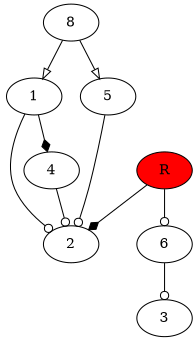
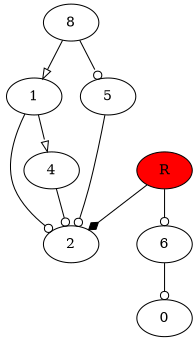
edge "8" -> "5": arrowhead onormal -> odot
edge "1" -> "4": arrowhead diamond -> onormal
node "3": label "3" -> "0"
